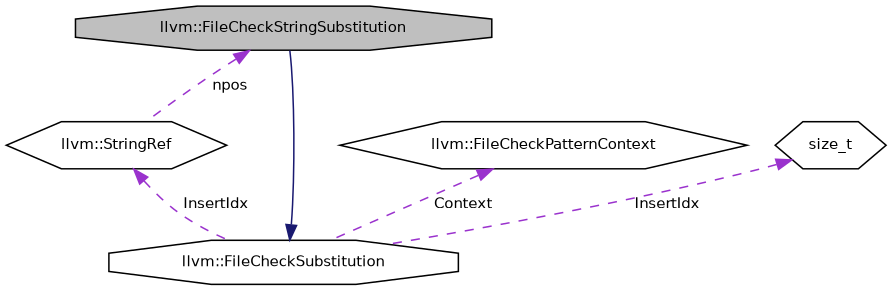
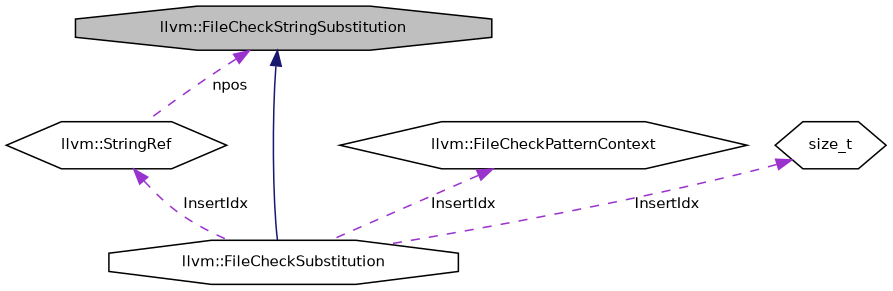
edge "llvm::FileCheckStringSubstitution" -> "llvm::FileCheckSubstitution": reversed
edge "llvm::FileCheckSubstitution" -> "llvm::FileCheckPatternContext": label " Context" -> " InsertIdx"
